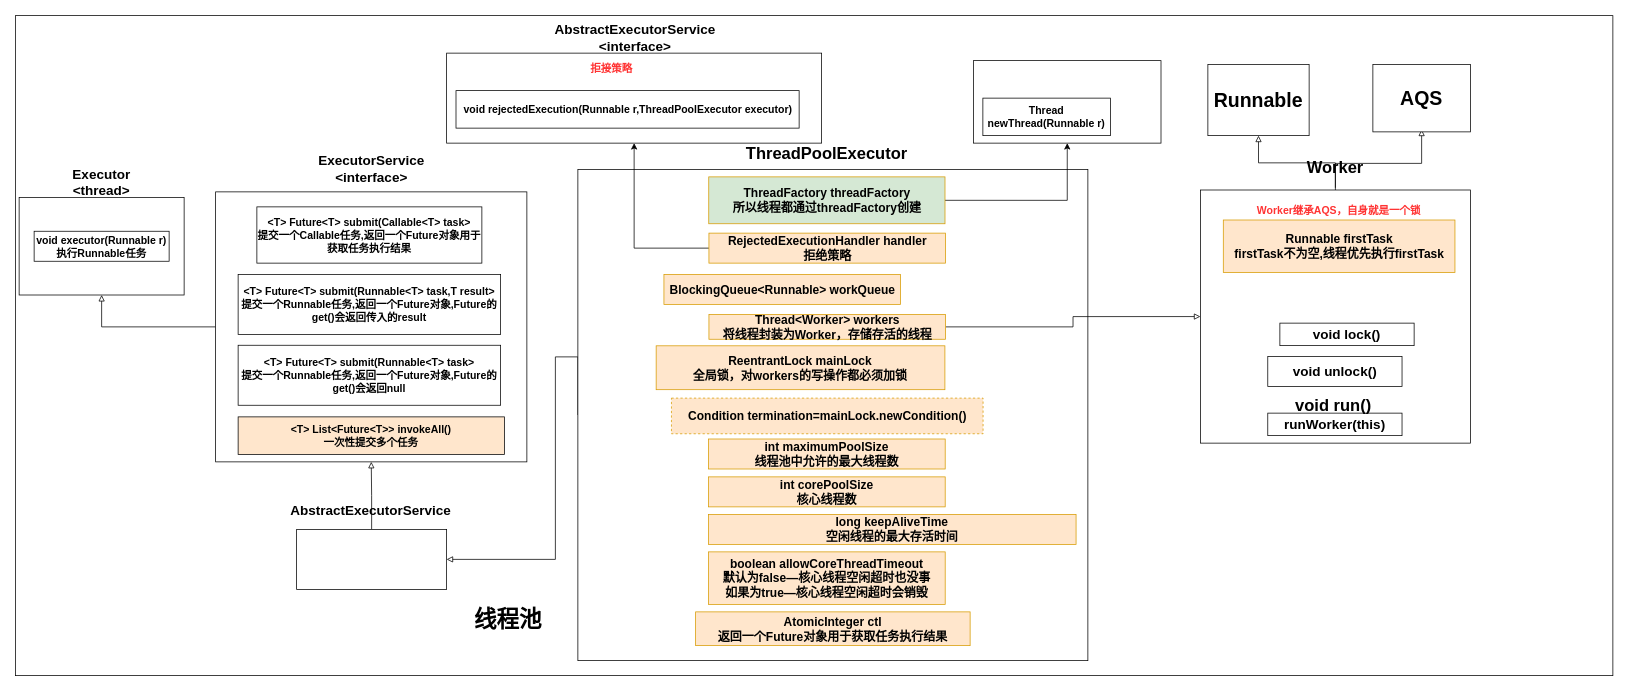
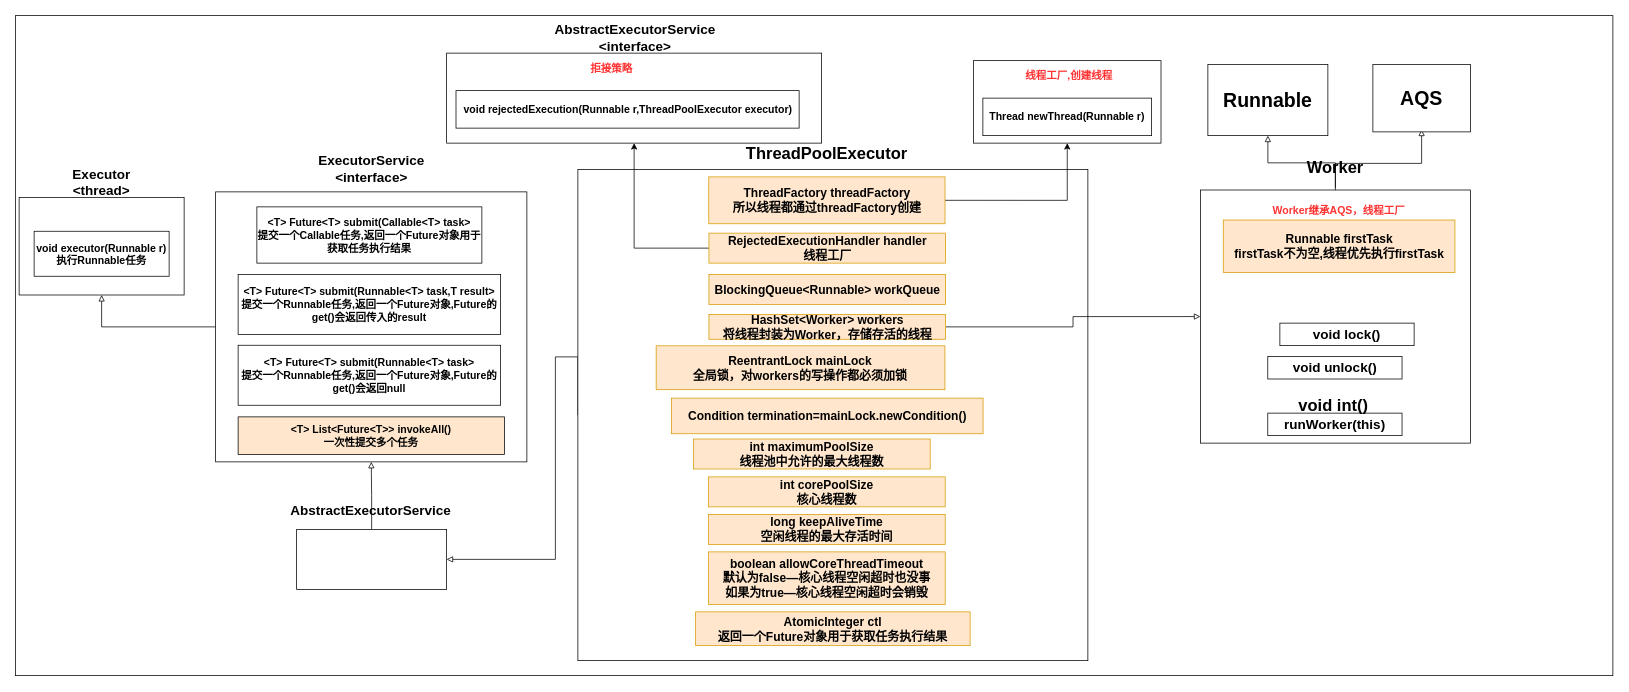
node "线程工厂,创建线程": added
node "Runnable": size 101x71 -> 120x71
node "Thread newThread(Runnable r)": size 128x38 -> 169x38
node "ThreadFactory threadFactory 所以线程都通过threadFactory创建": fillcolor #d5e8d4 -> #ffe6cc
node "Worker继承AQS，自身就是一个锁": label "Worker继承AQS，自身就是一个锁" -> "Worker继承AQS，线程工厂"
node "void executor(Runnable r) 执行Runnable任务": size 135x30 -> 135x45
node "RejectedExecutionHandler handler 拒绝策略": label "RejectedExecutionHandler handler 拒绝策略" -> "RejectedExecutionHandler handler 线程工厂"
node "BlockingQueue<Runnable> workQueue": moved (782, 289) -> (827, 289)
node "Thread<Worker> workers 将线程封装为Worker，存储存活的线程": label "Thread<Worker> workers 将线程封装为Worker，存储存活的线程" -> "HashSet<Worker> workers 将线程封装为Worker，存储存活的线程"
node "void unlock()": size 134x30 -> 134x23
node "void run()": label "void run()" -> "void int()"
node "Condition termination=mainLock.newCondition()": style dashed -> solid
node "int maximumPoolSize 线程池中允许的最大线程数": moved (827, 454) -> (812, 454)
node "long keepAliveTime 空闲线程的最大存活时间": size 368x30 -> 237x30
node "线程池": removed
